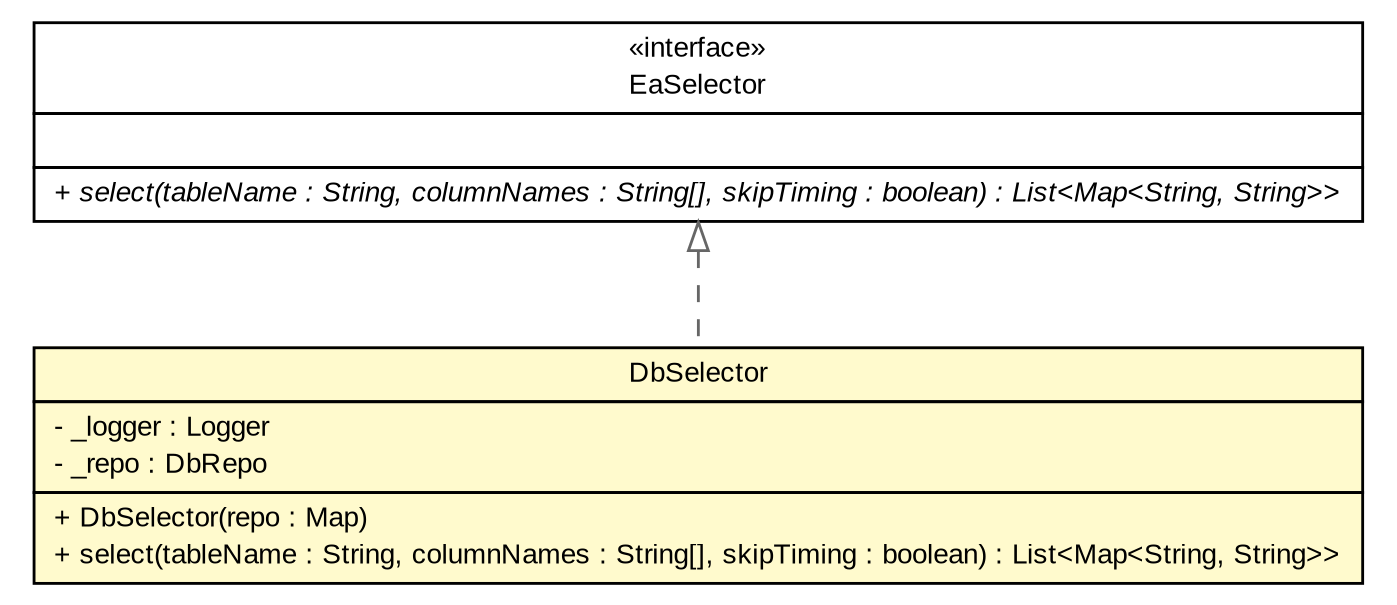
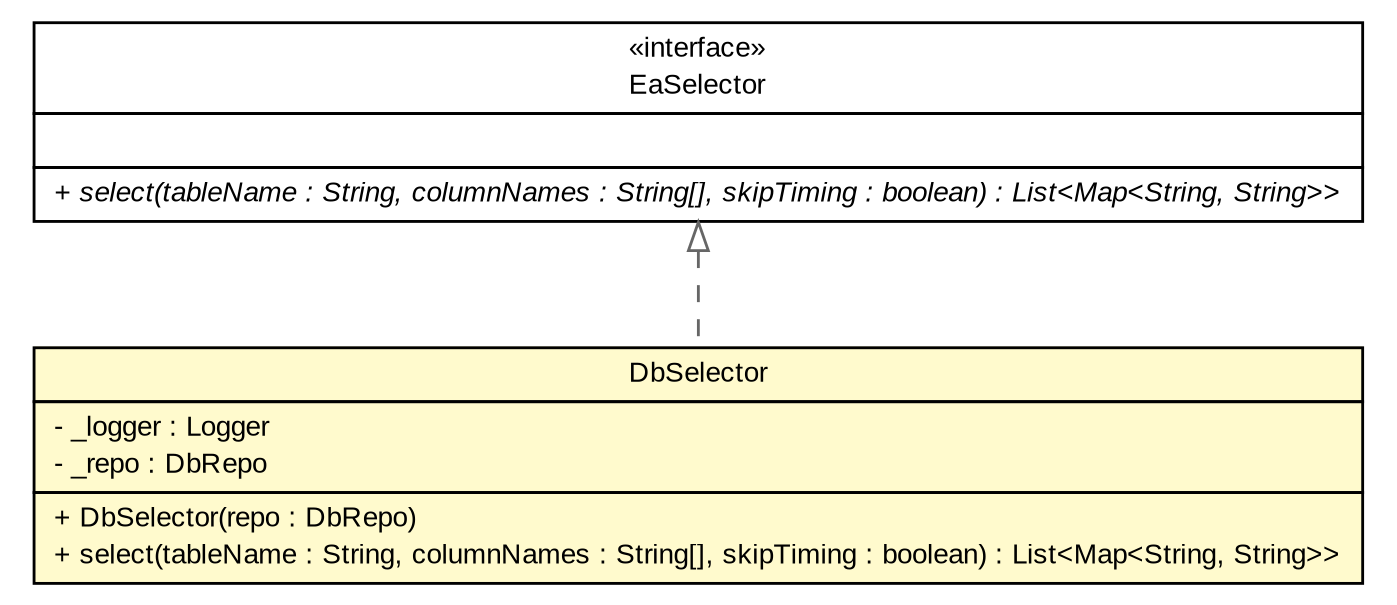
node "DbSelector": text "+ DbSelector(repo : Map)" -> "+ DbSelector(repo : DbRepo)"
